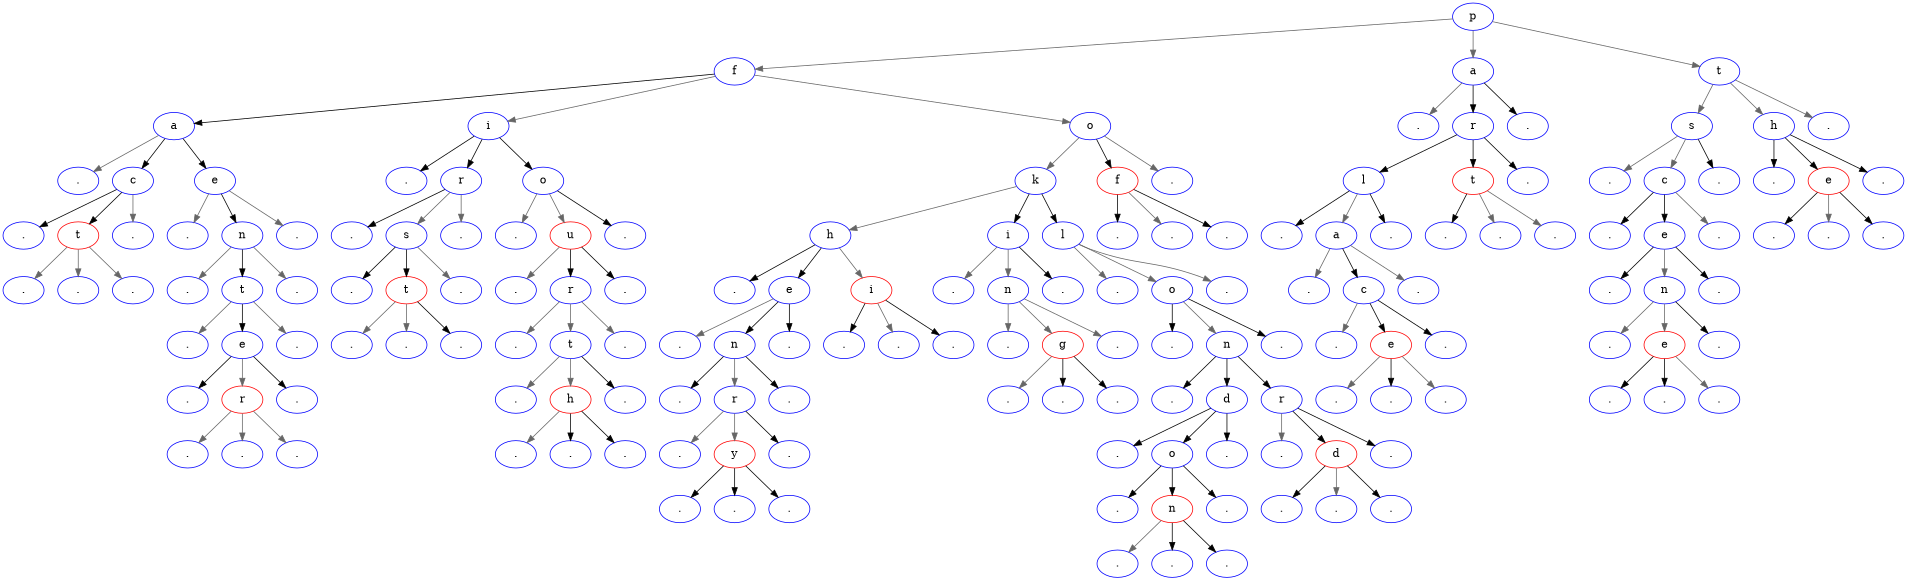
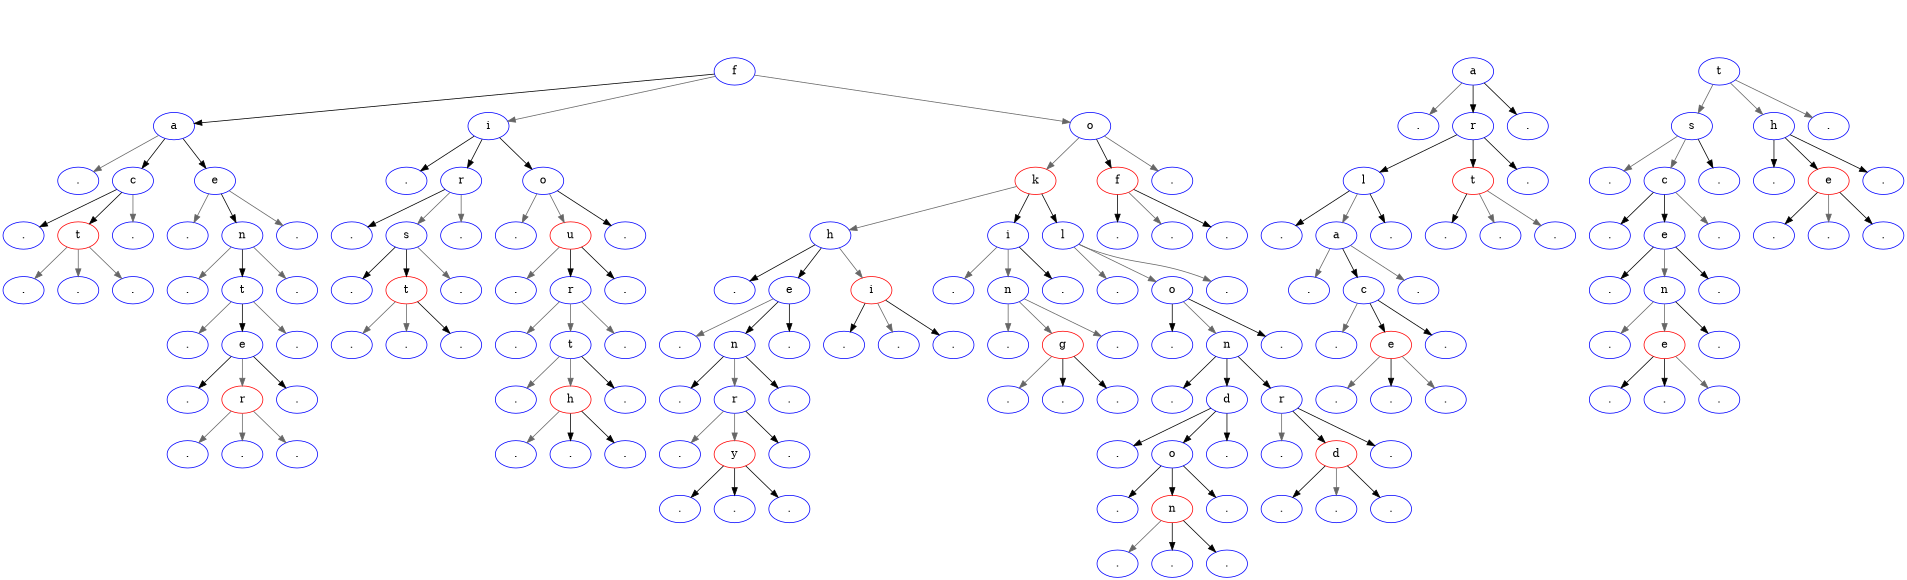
node "p": removed
node "k": color blue -> red
